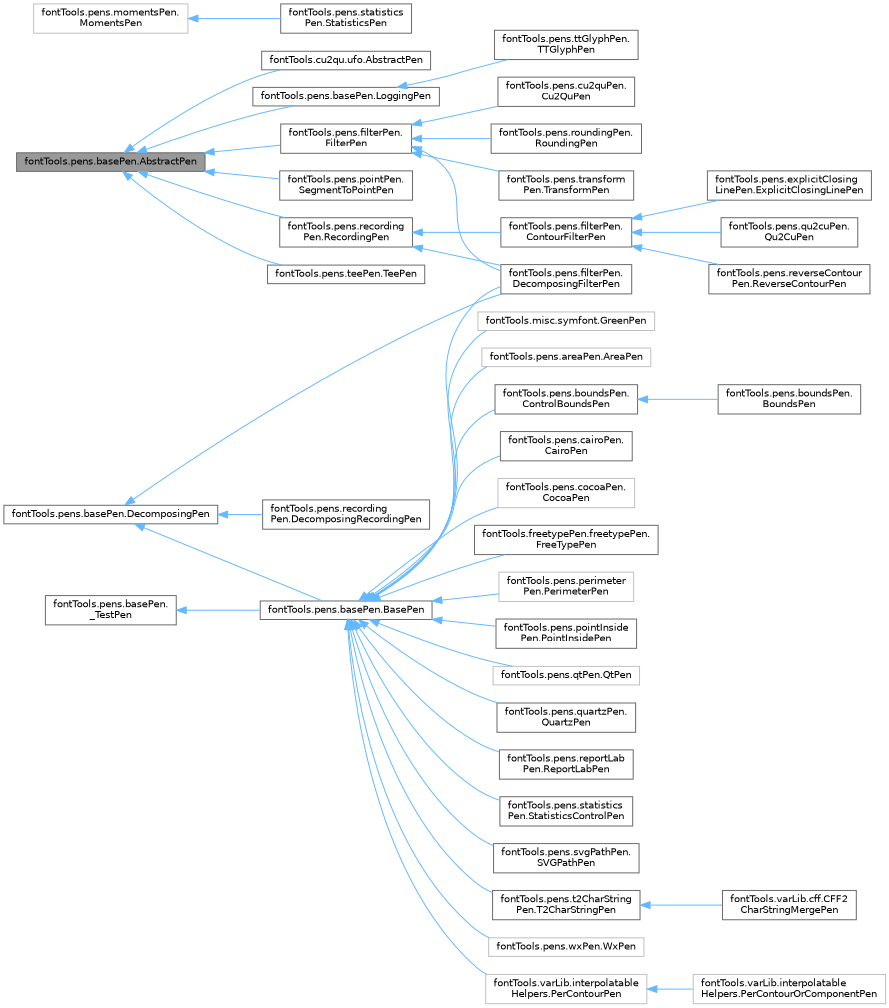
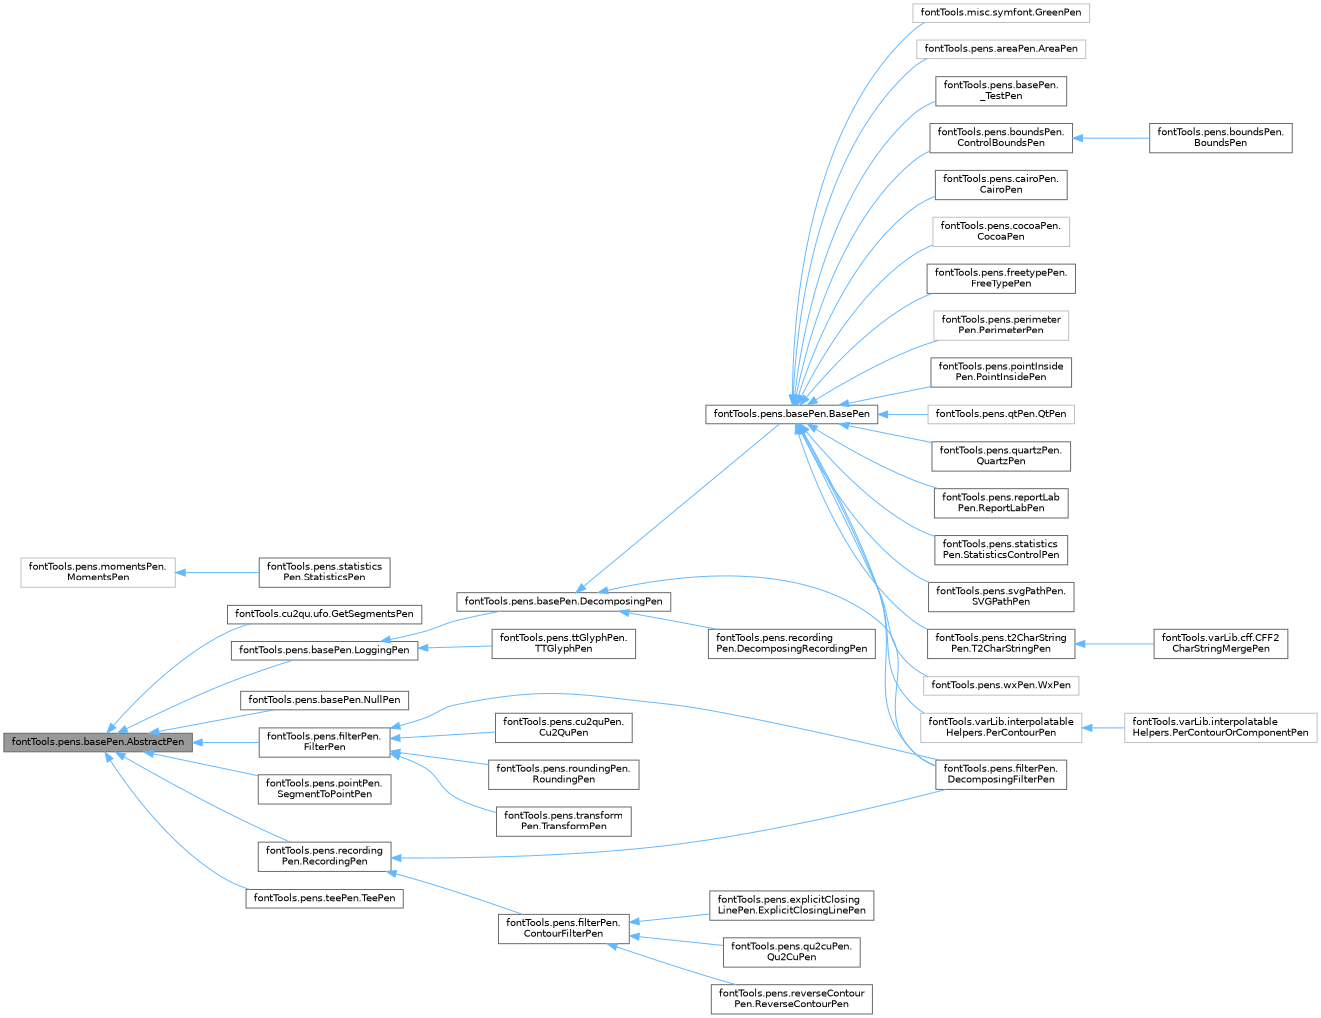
node "fontTools.cu2qu.ufo.AbstractPen": label "fontTools.cu2qu.ufo.AbstractPen" -> "fontTools.cu2qu.ufo.GetSegmentsPen"
node "fontTools.freetypePen.freetypePen. FreeTypePen": label "fontTools.freetypePen.freetypePen. FreeTypePen" -> "fontTools.pens.freetypePen. FreeTypePen"
edge "fontTools.pens.basePen.BasePen" -> "fontTools.pens.basePen. _TestPen": reversed
edge "fontTools.pens.basePen.DecomposingPen" -> "fontTools.pens.basePen.LoggingPen": added
node "fontTools.pens.basePen.NullPen": added
